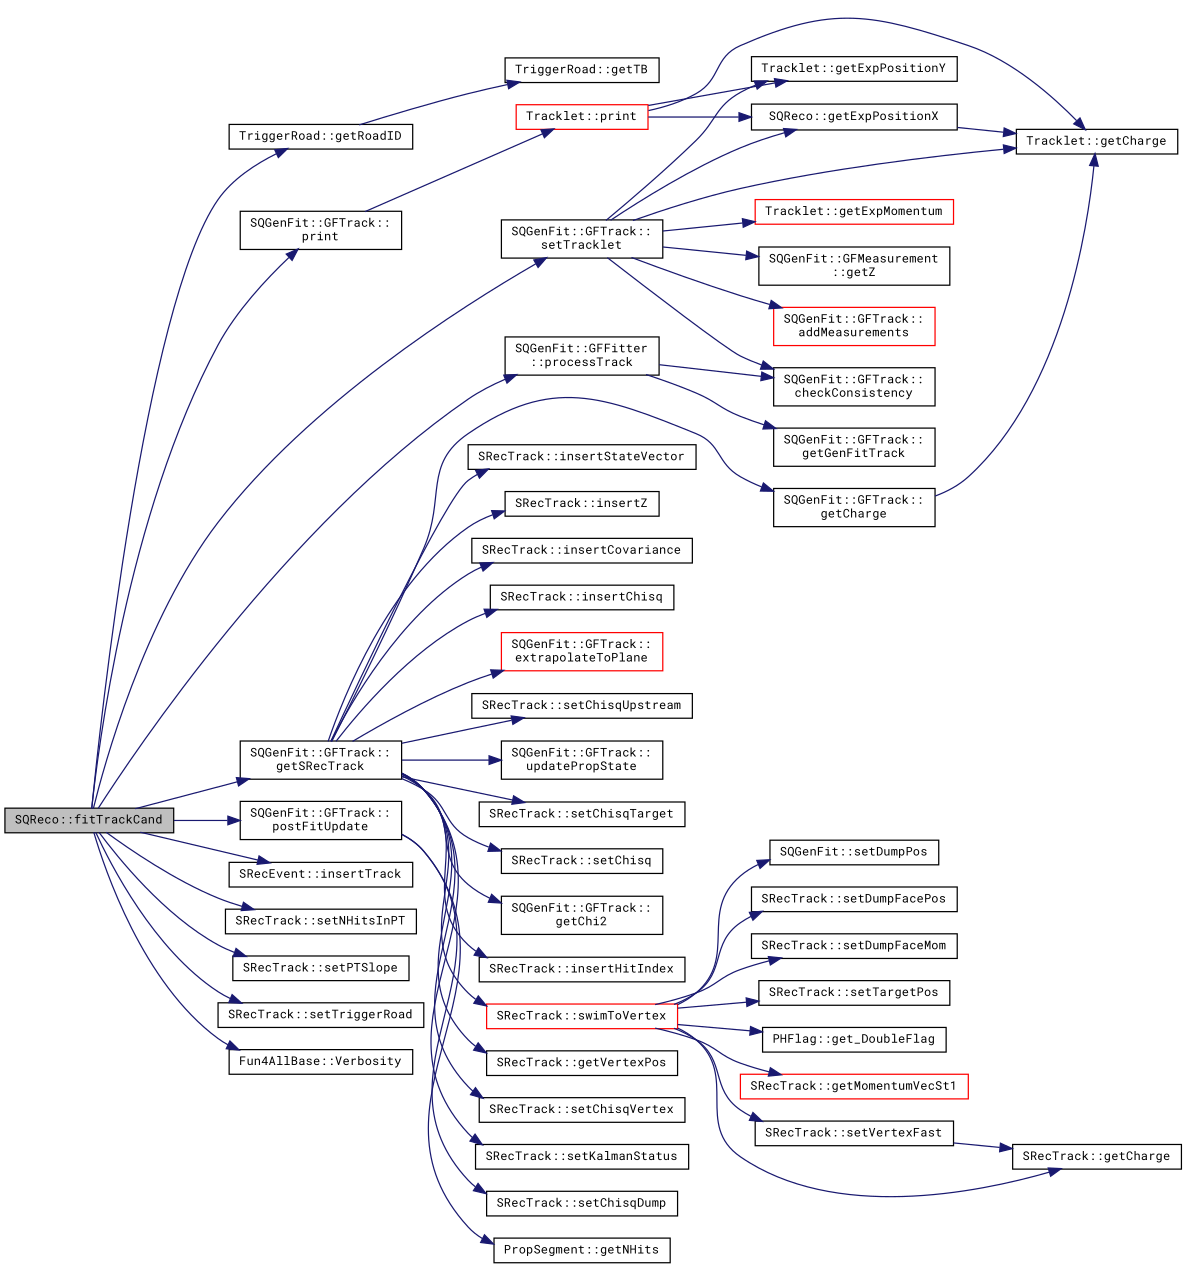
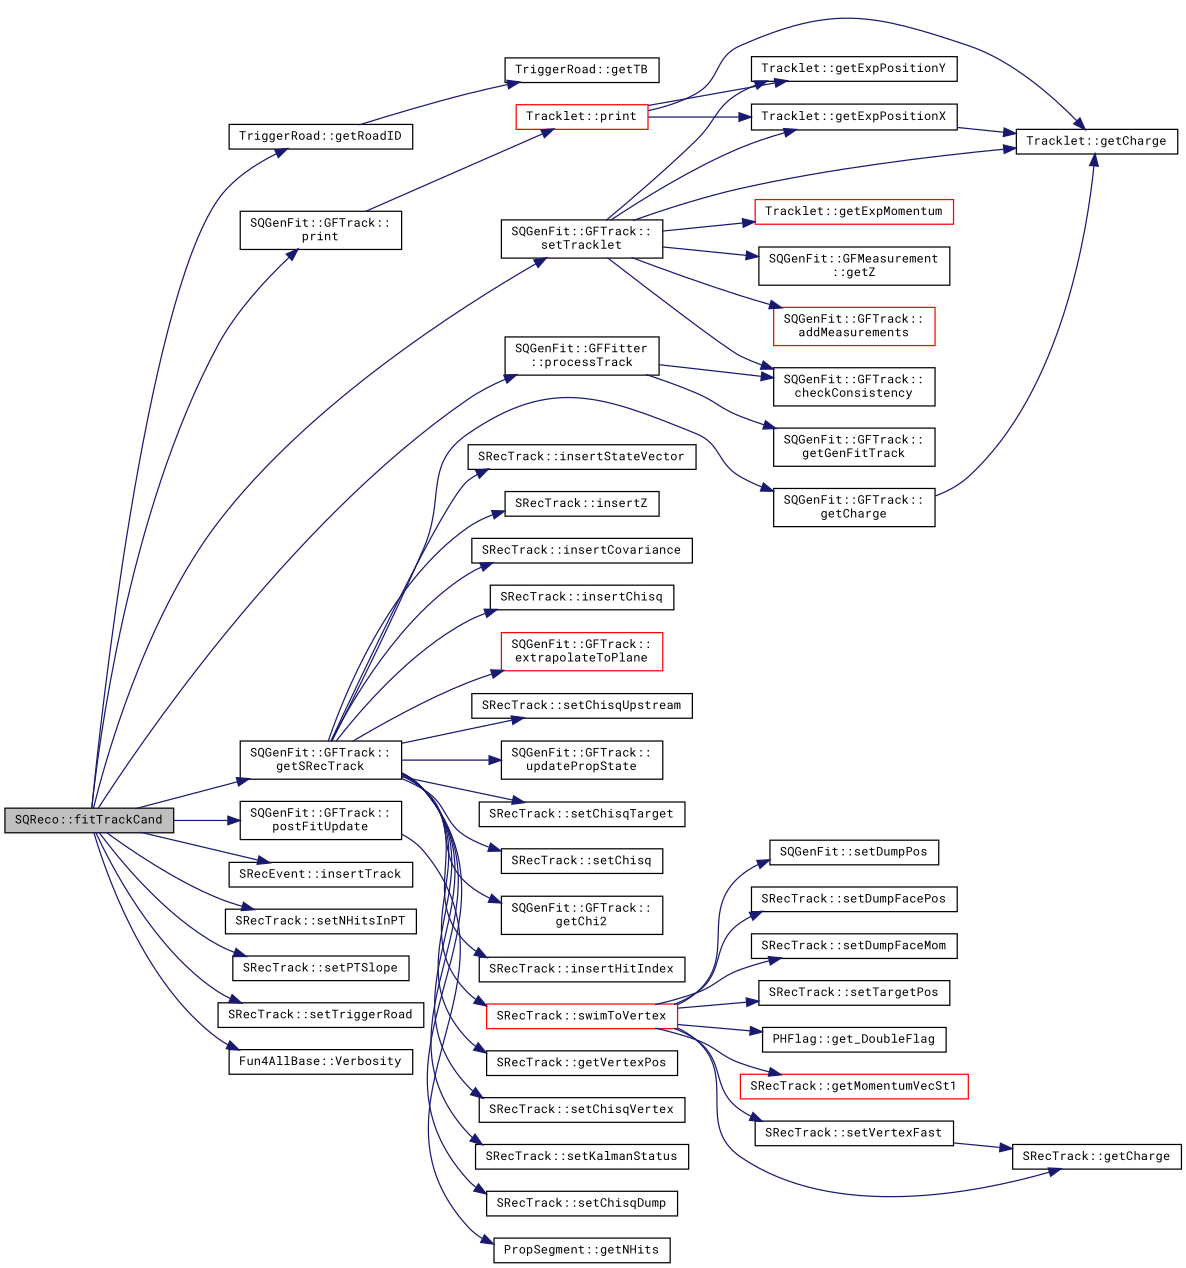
node "SQReco::getExpPositionX": label "SQReco::getExpPositionX" -> "Tracklet::getExpPositionX"
edge "SQGenFit::GFTrack:: postFitUpdate" -> "SRecTrack::setChisqDump": now "SQGenFit::GFTrack:: getSRecTrack" -> "SRecTrack::setChisqDump"
